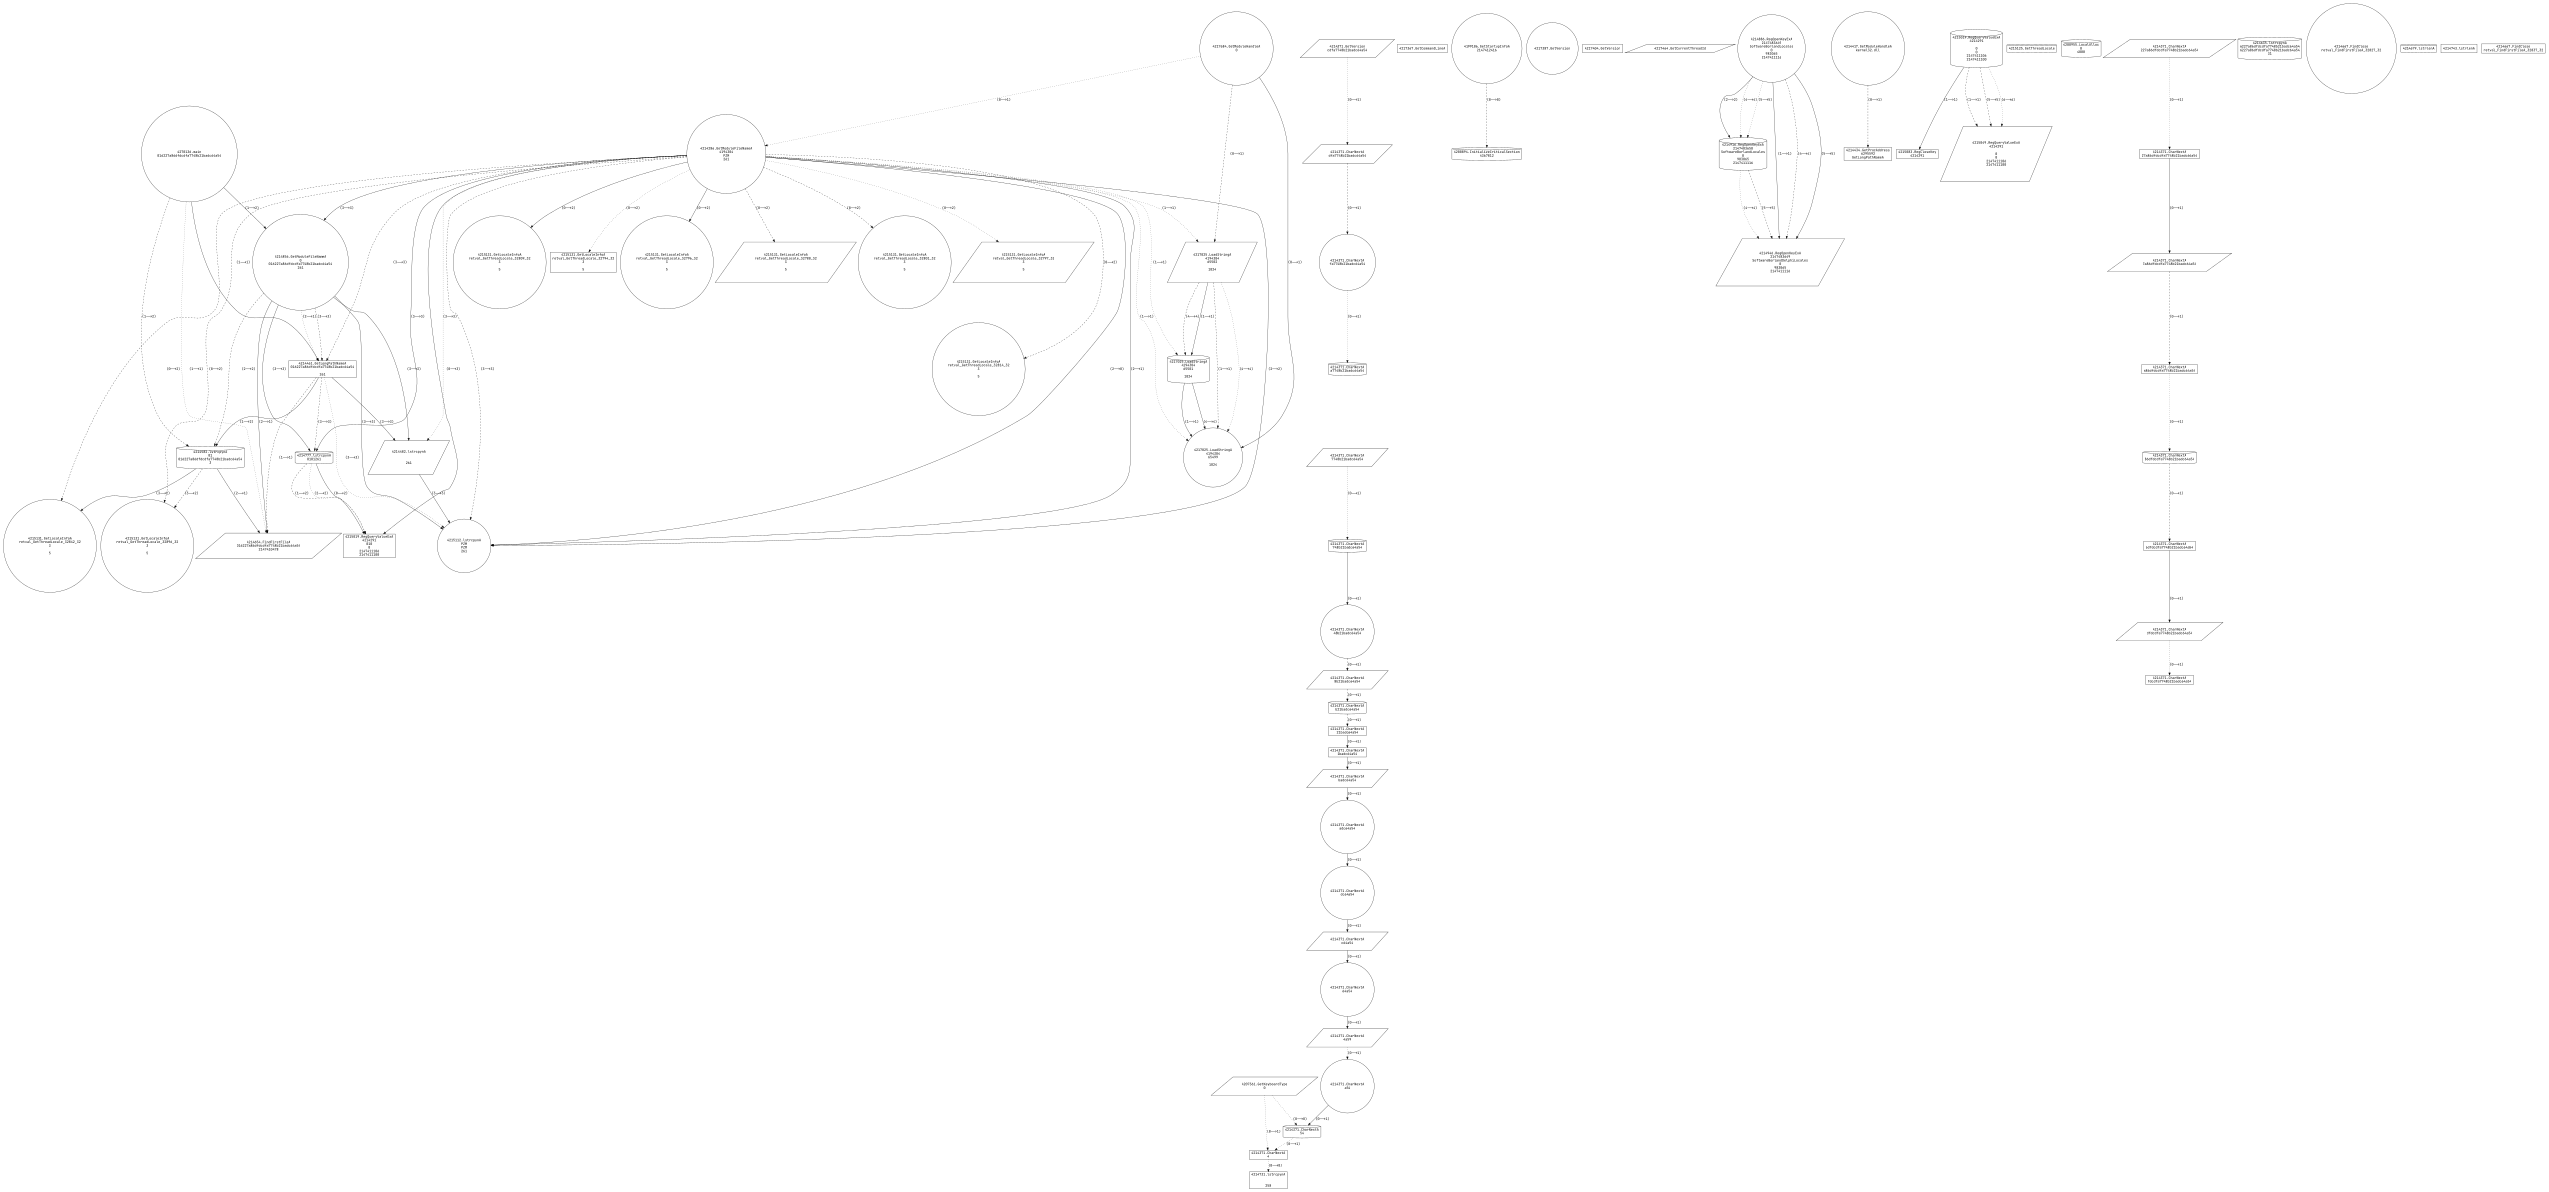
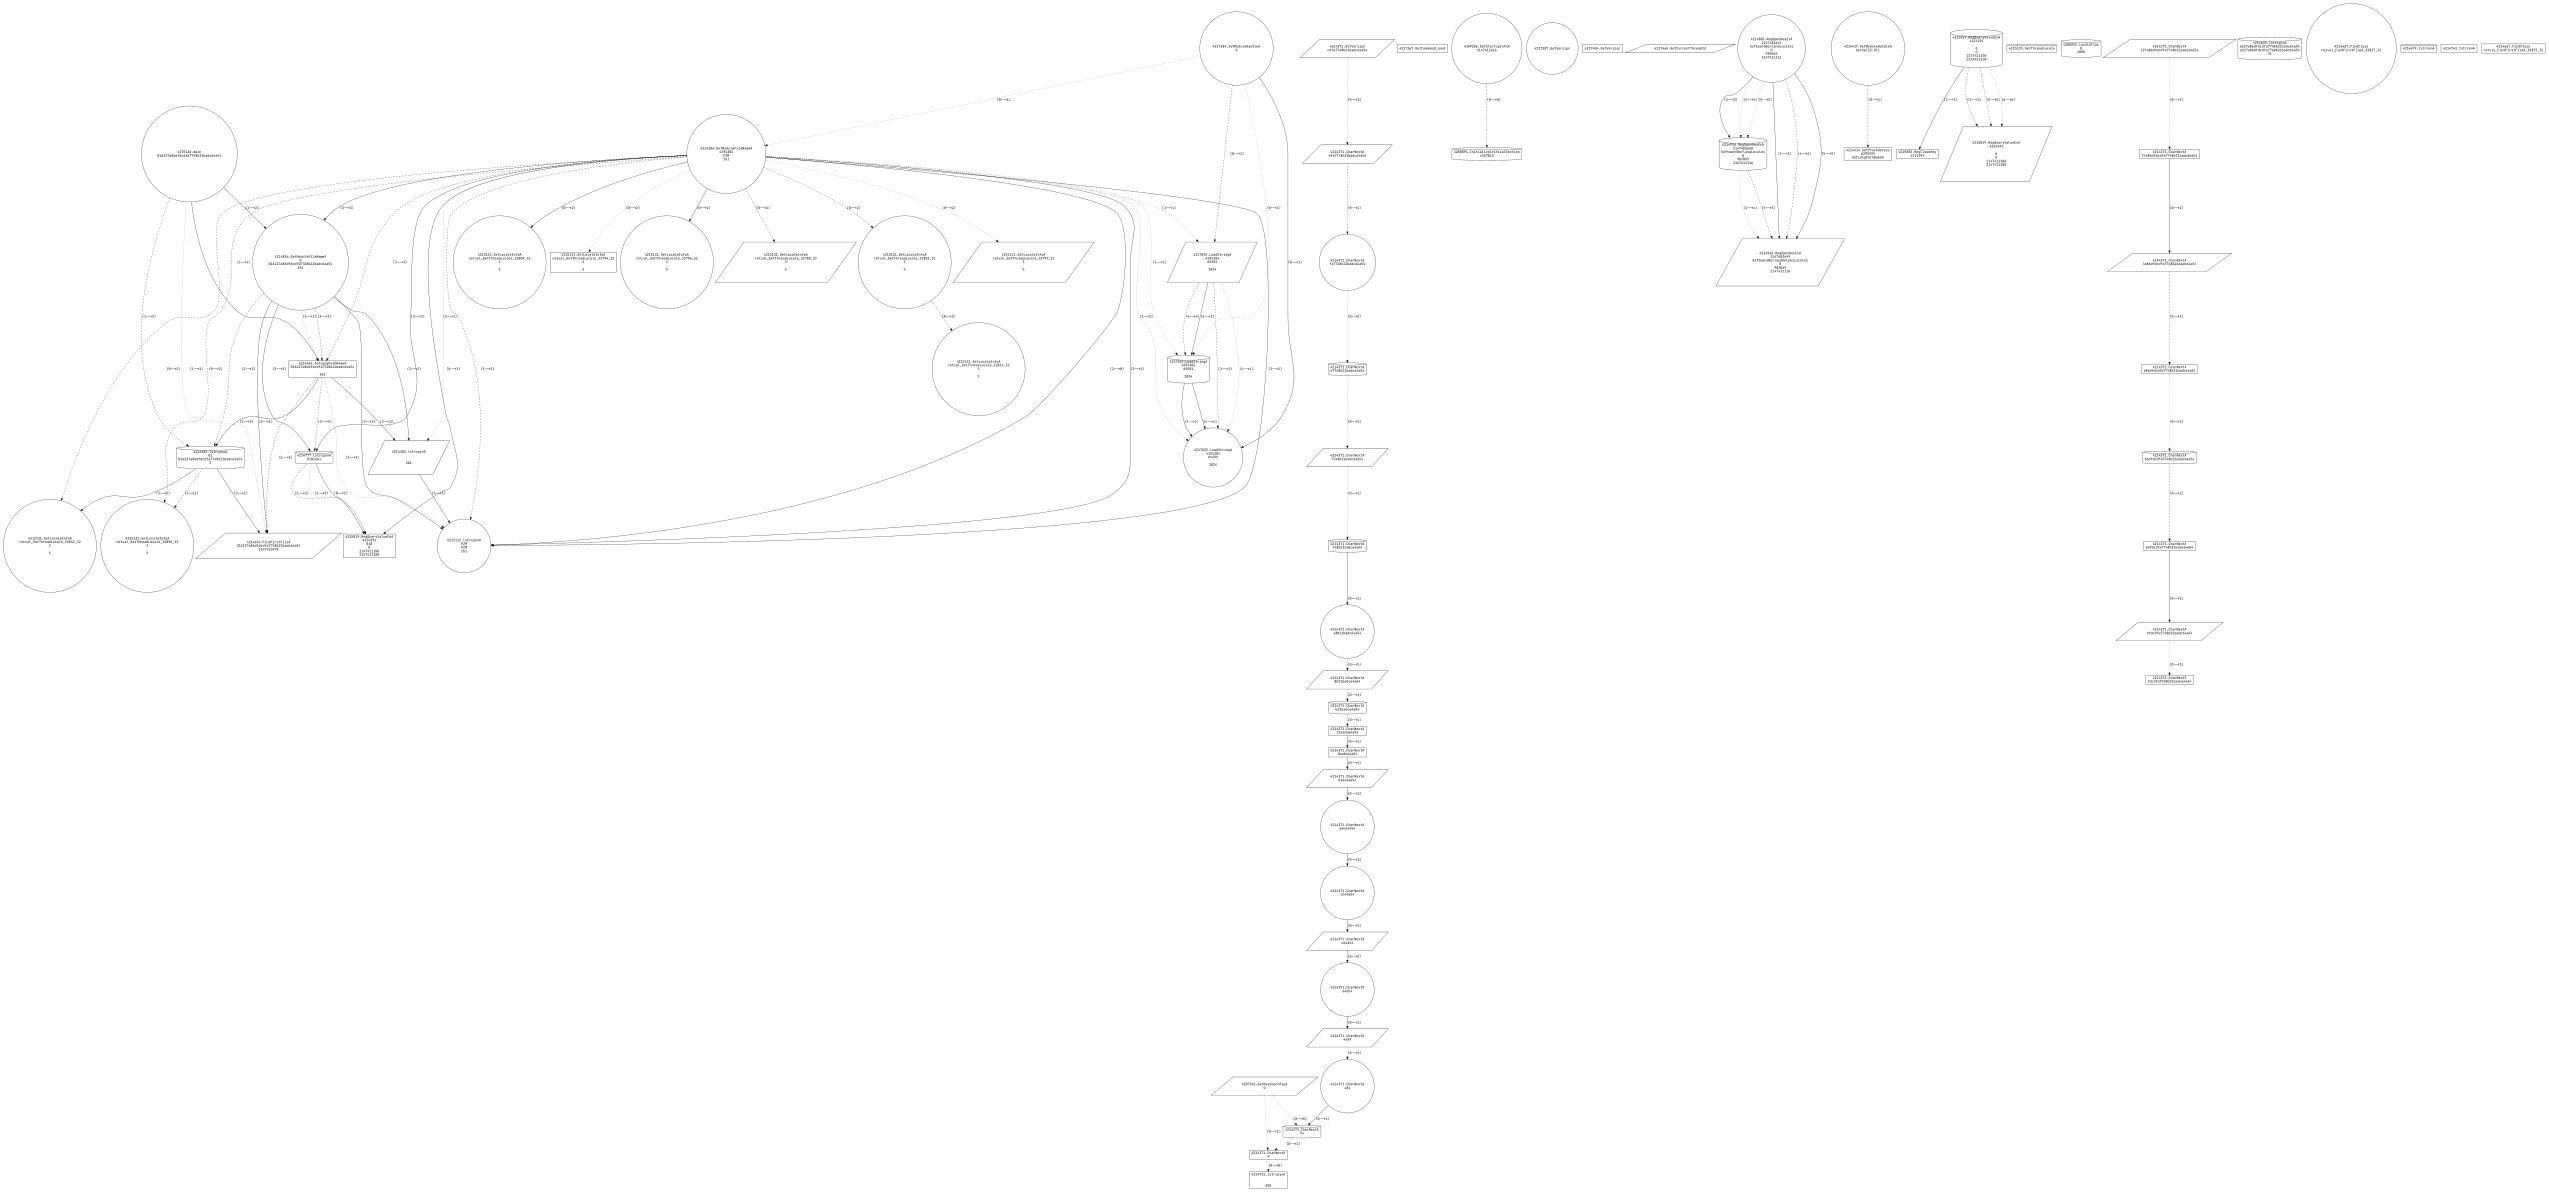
edge "4214286.GetModuleFileNameA 4194304 PZM 261" -> "4215131.GetLocaleInfoA retval_GetThreadLocale_32814_32 3 5": now "4215131.GetLocaleInfoA retval_GetThreadLocale_32801_32 3 5" -> "4215131.GetLocaleInfoA retval_GetThreadLocale_32814_32 3 5"
edge "4217684.GetModuleHandleA 0" -> "4217025.LoadStringA 4194304 65501 1024": added, label "(0-->1)"
edge "4214371.CharNextA a7748b21badc64a54" -> "4214371.CharNextA 7748b21badc64a54": added, label "(0-->1)"
